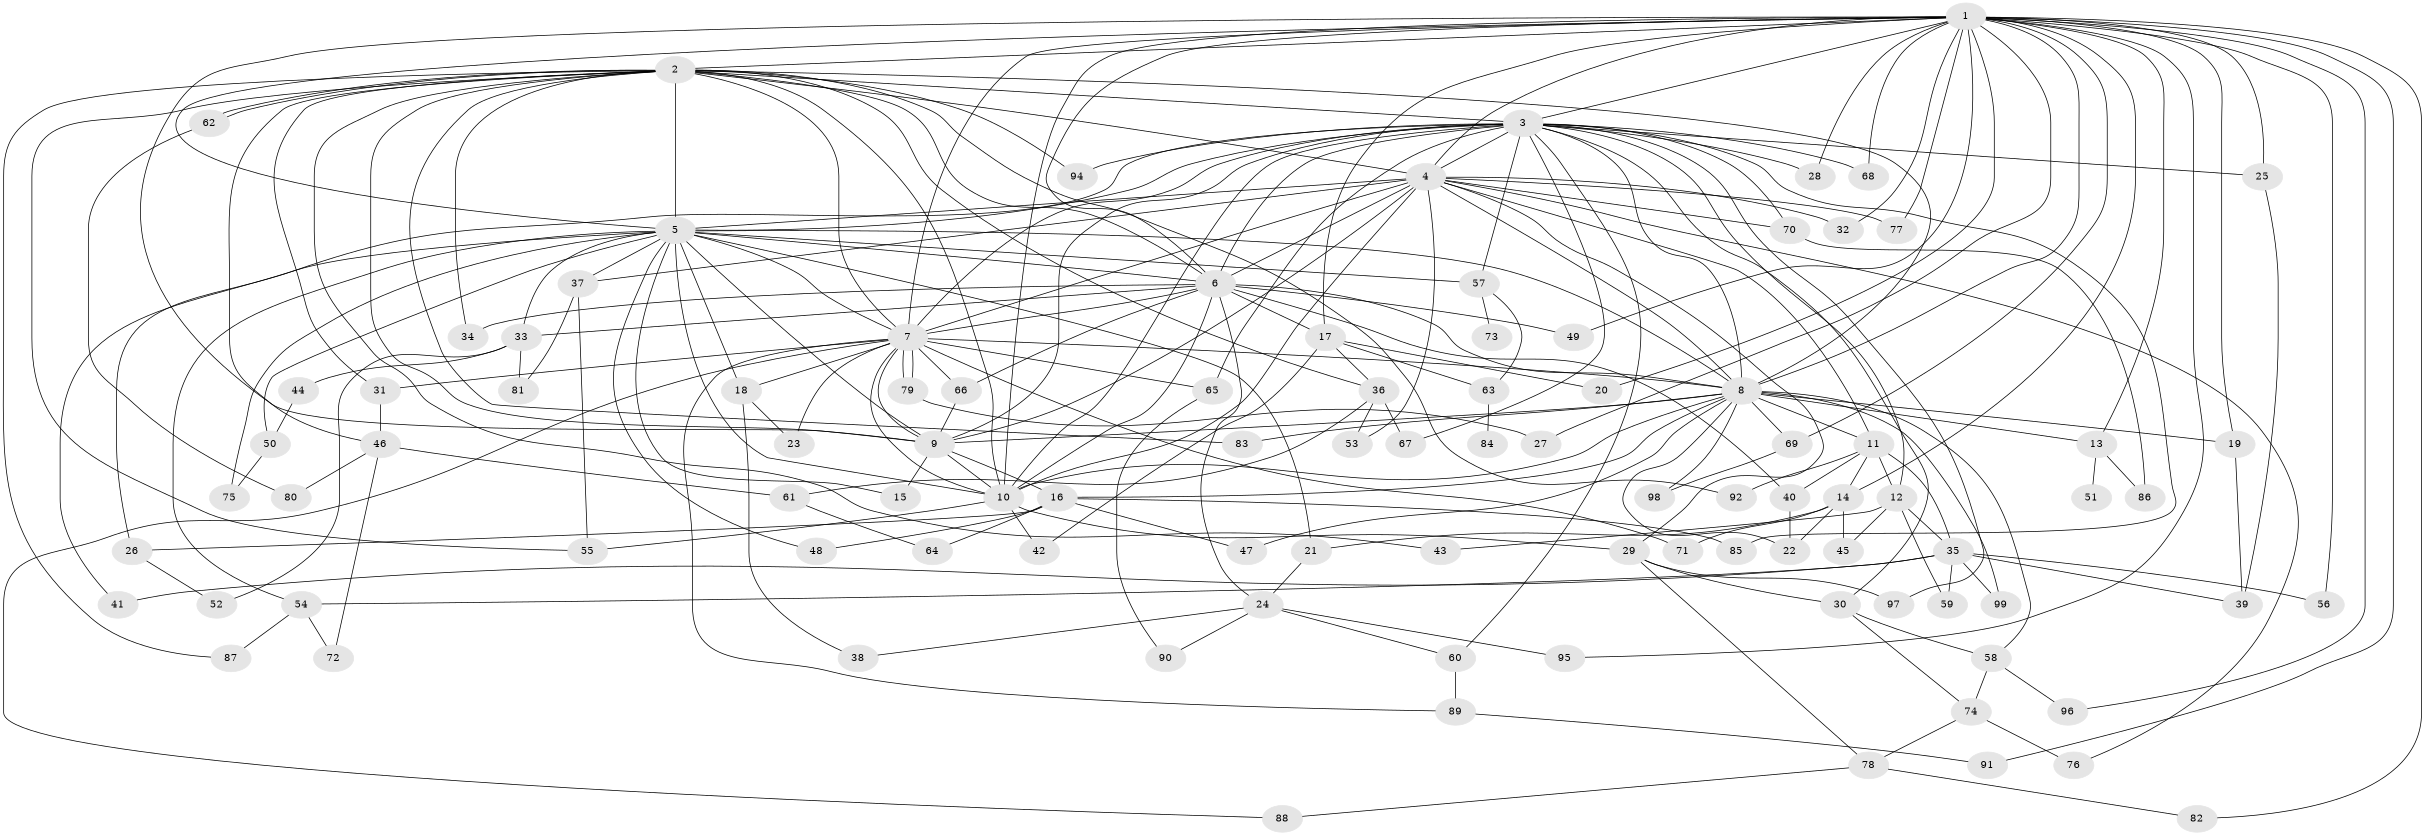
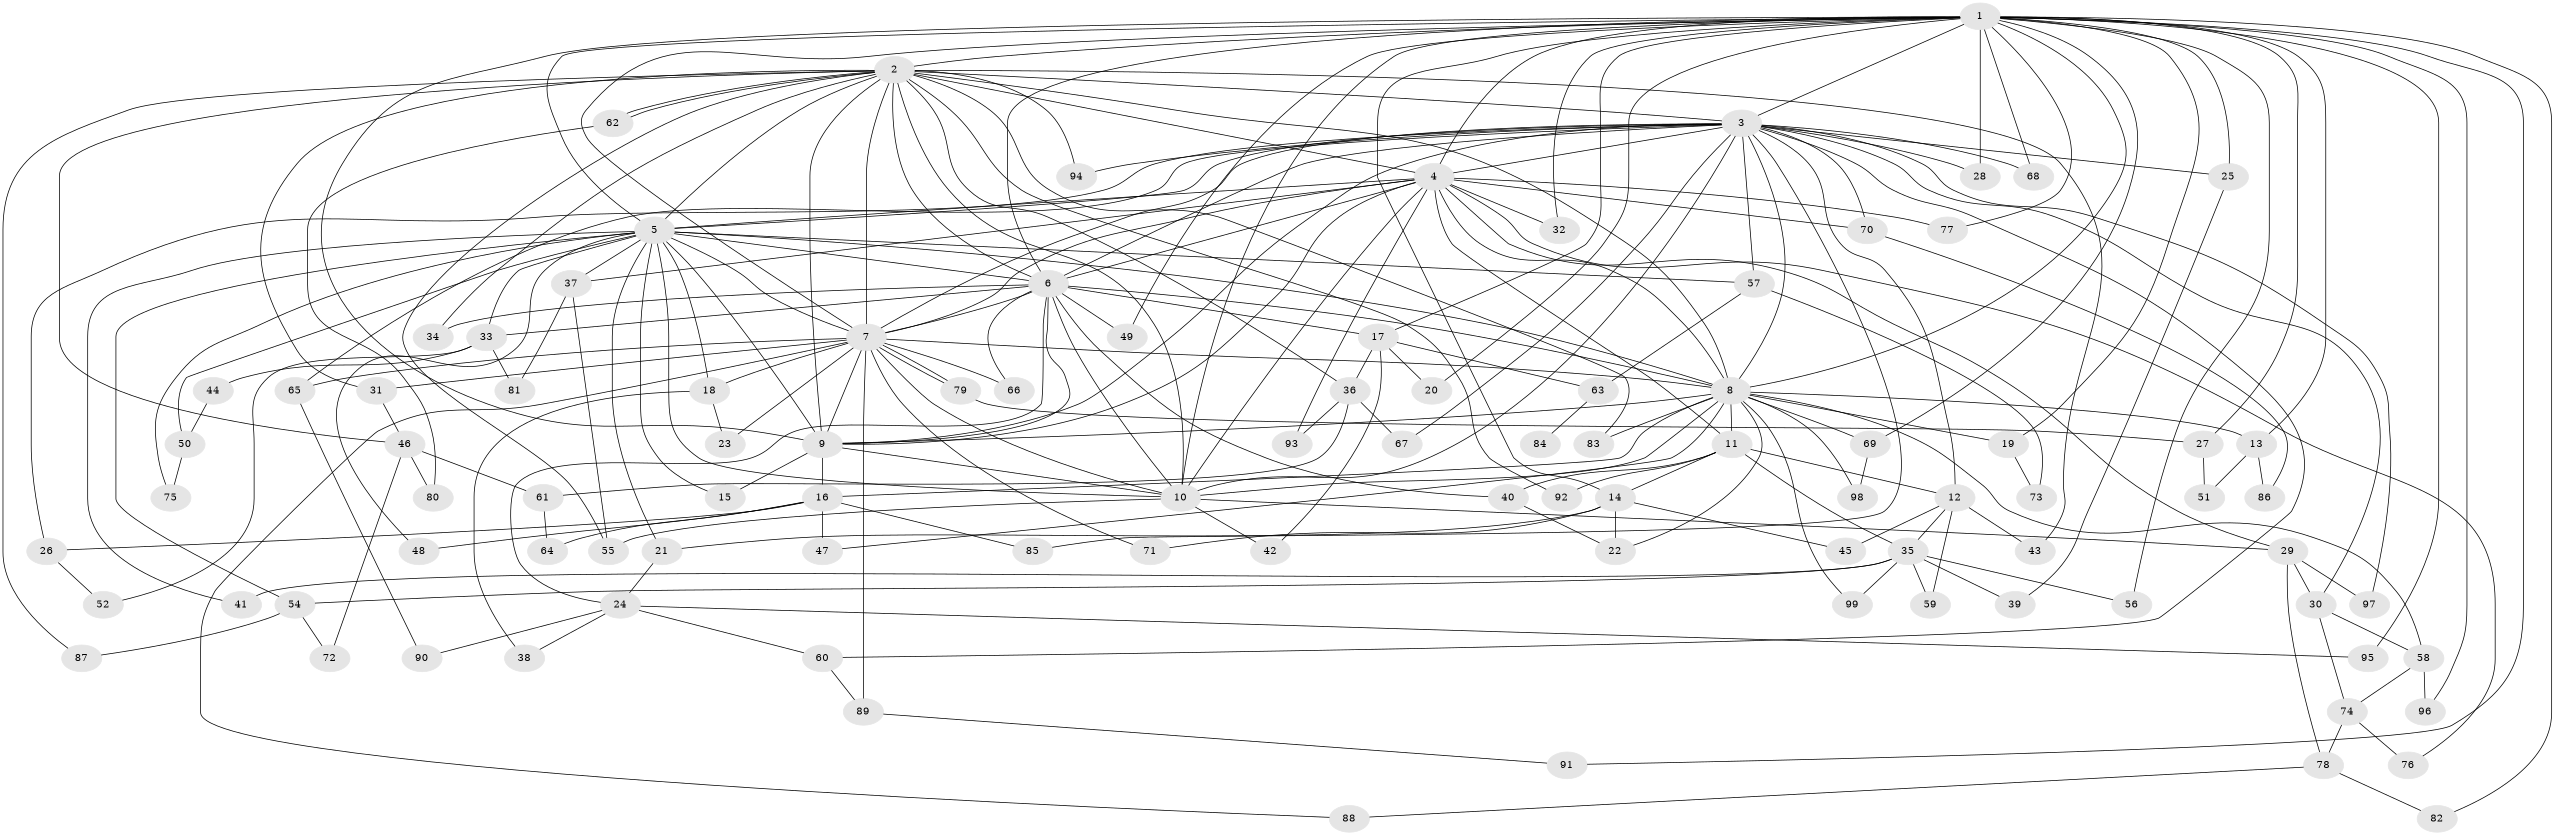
edge "66" -- "9": now "6" -- "9"
node "53": label "53" -> "93"
edge "27" -- "51": added
edge "19" -- "39": now "19" -- "73"
